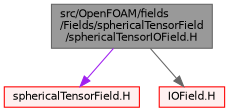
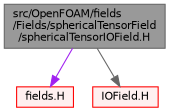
node "sphericalTensorField.H": label "sphericalTensorField.H" -> "fields.H"
